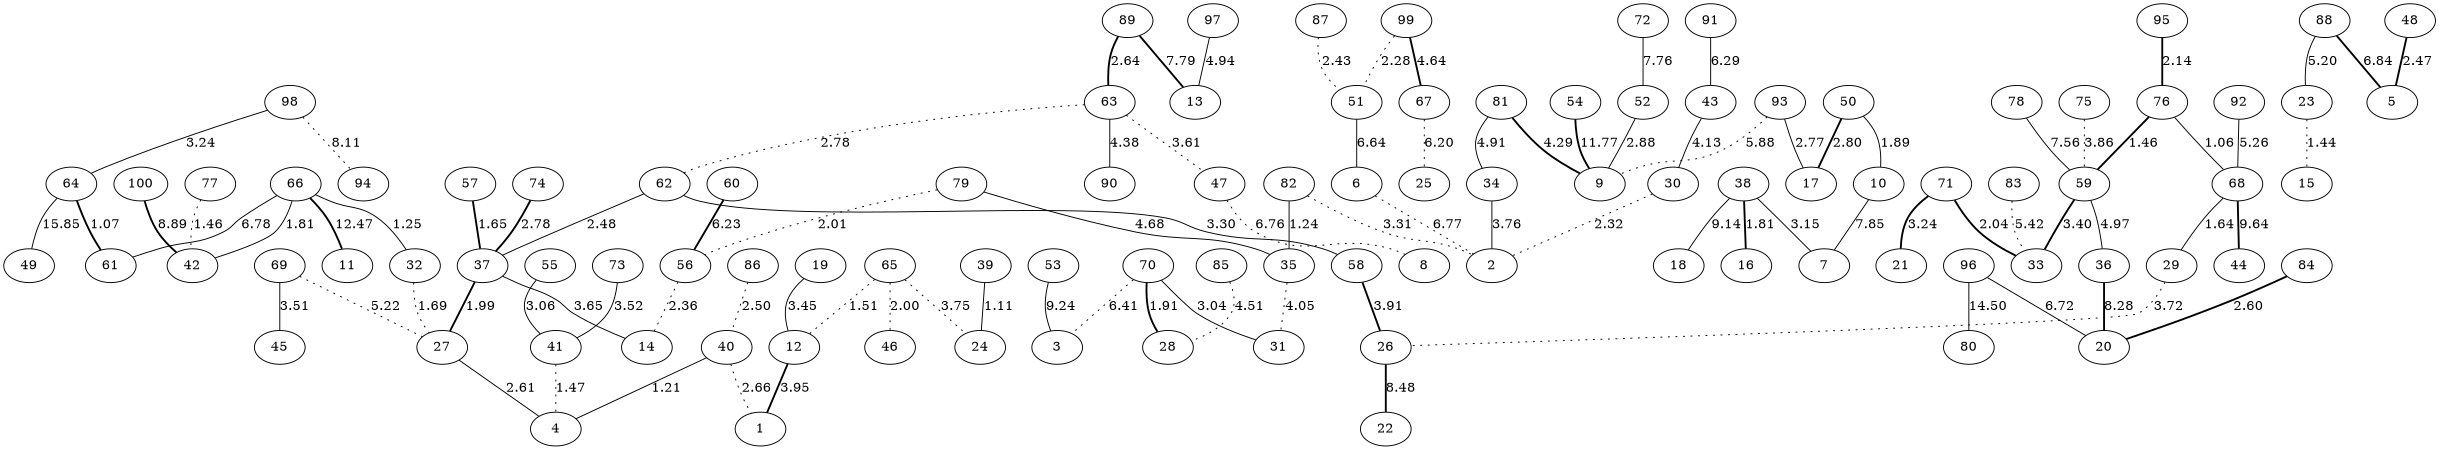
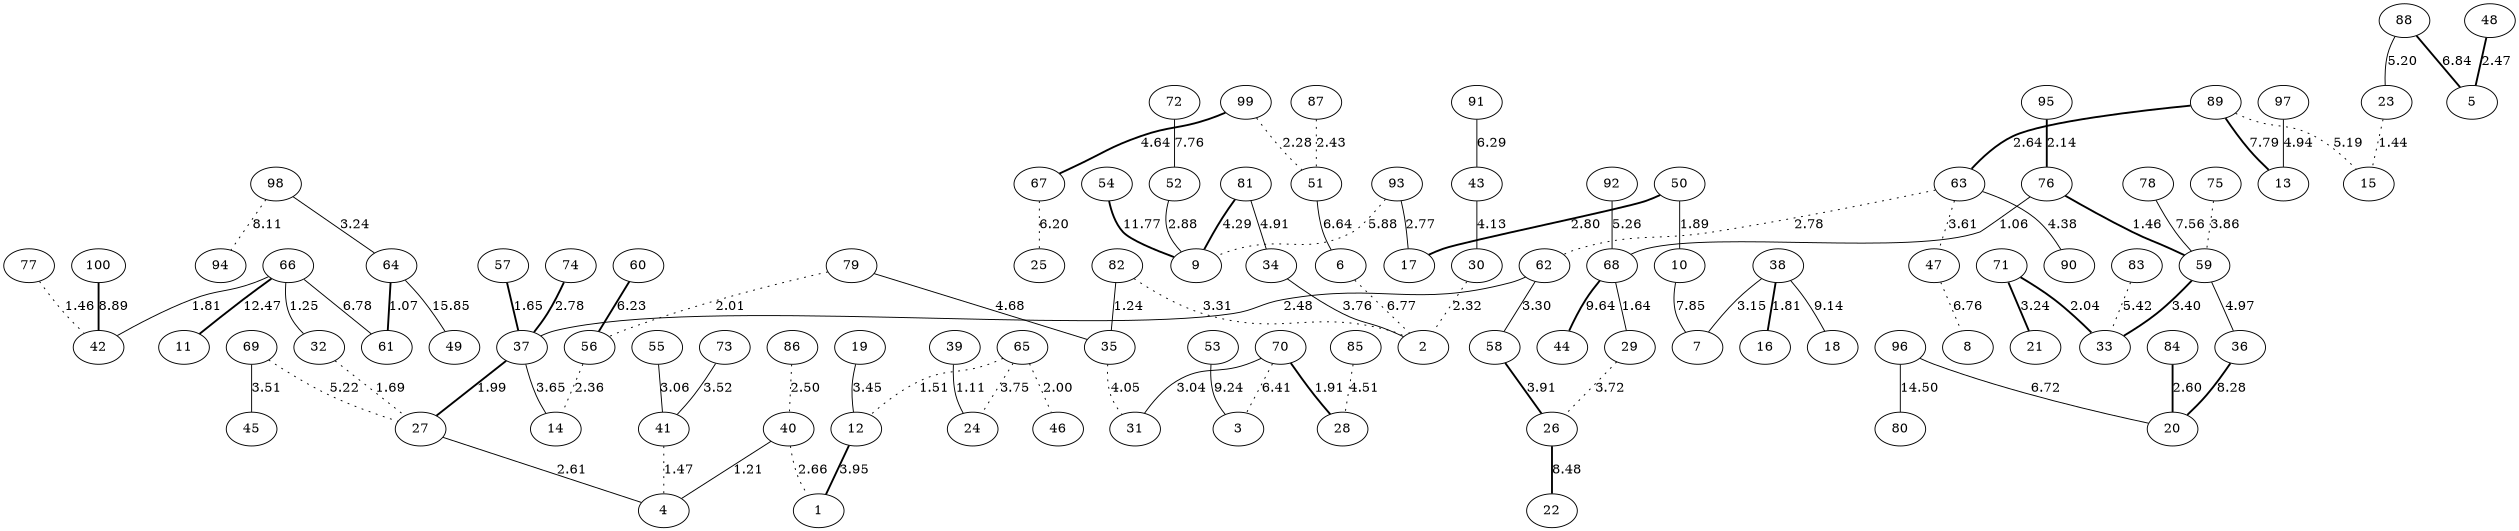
edge "89" -- "15": added, label "5.19"
